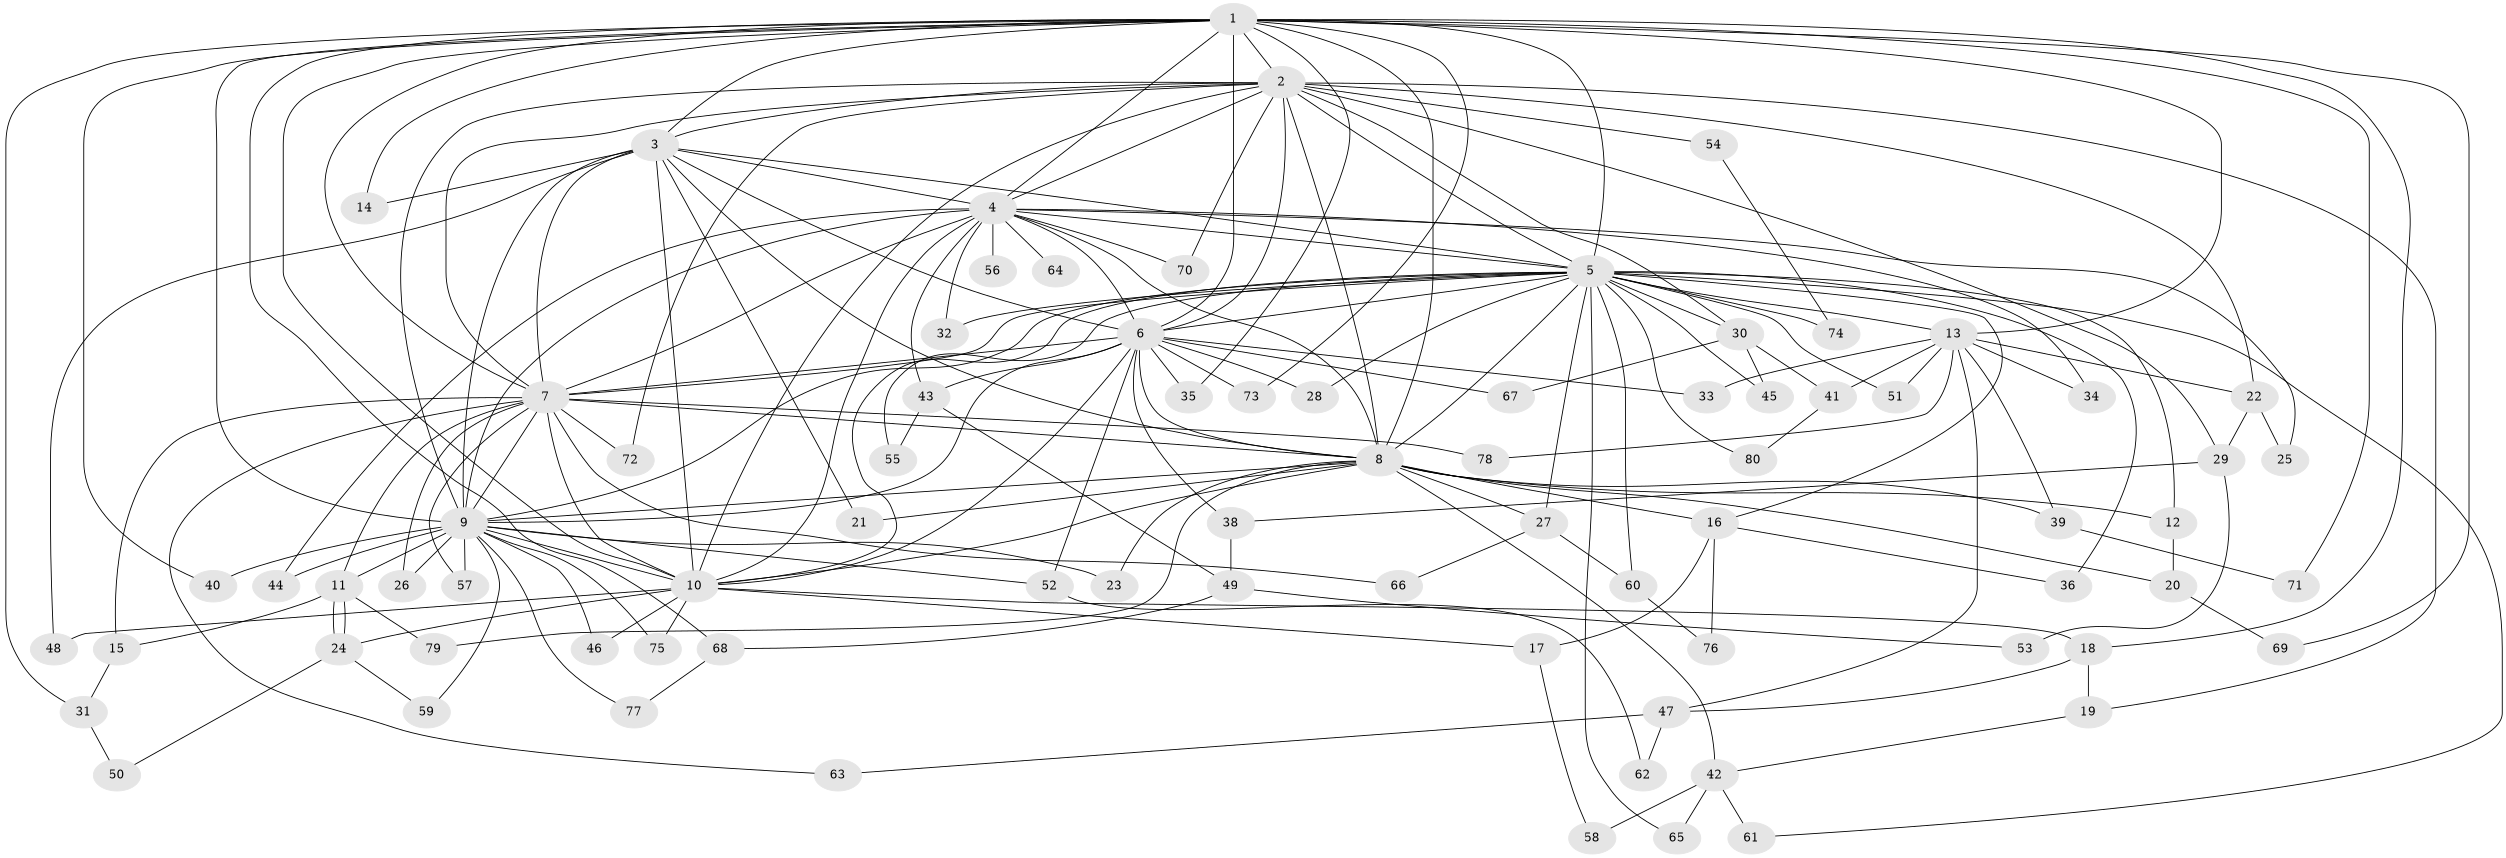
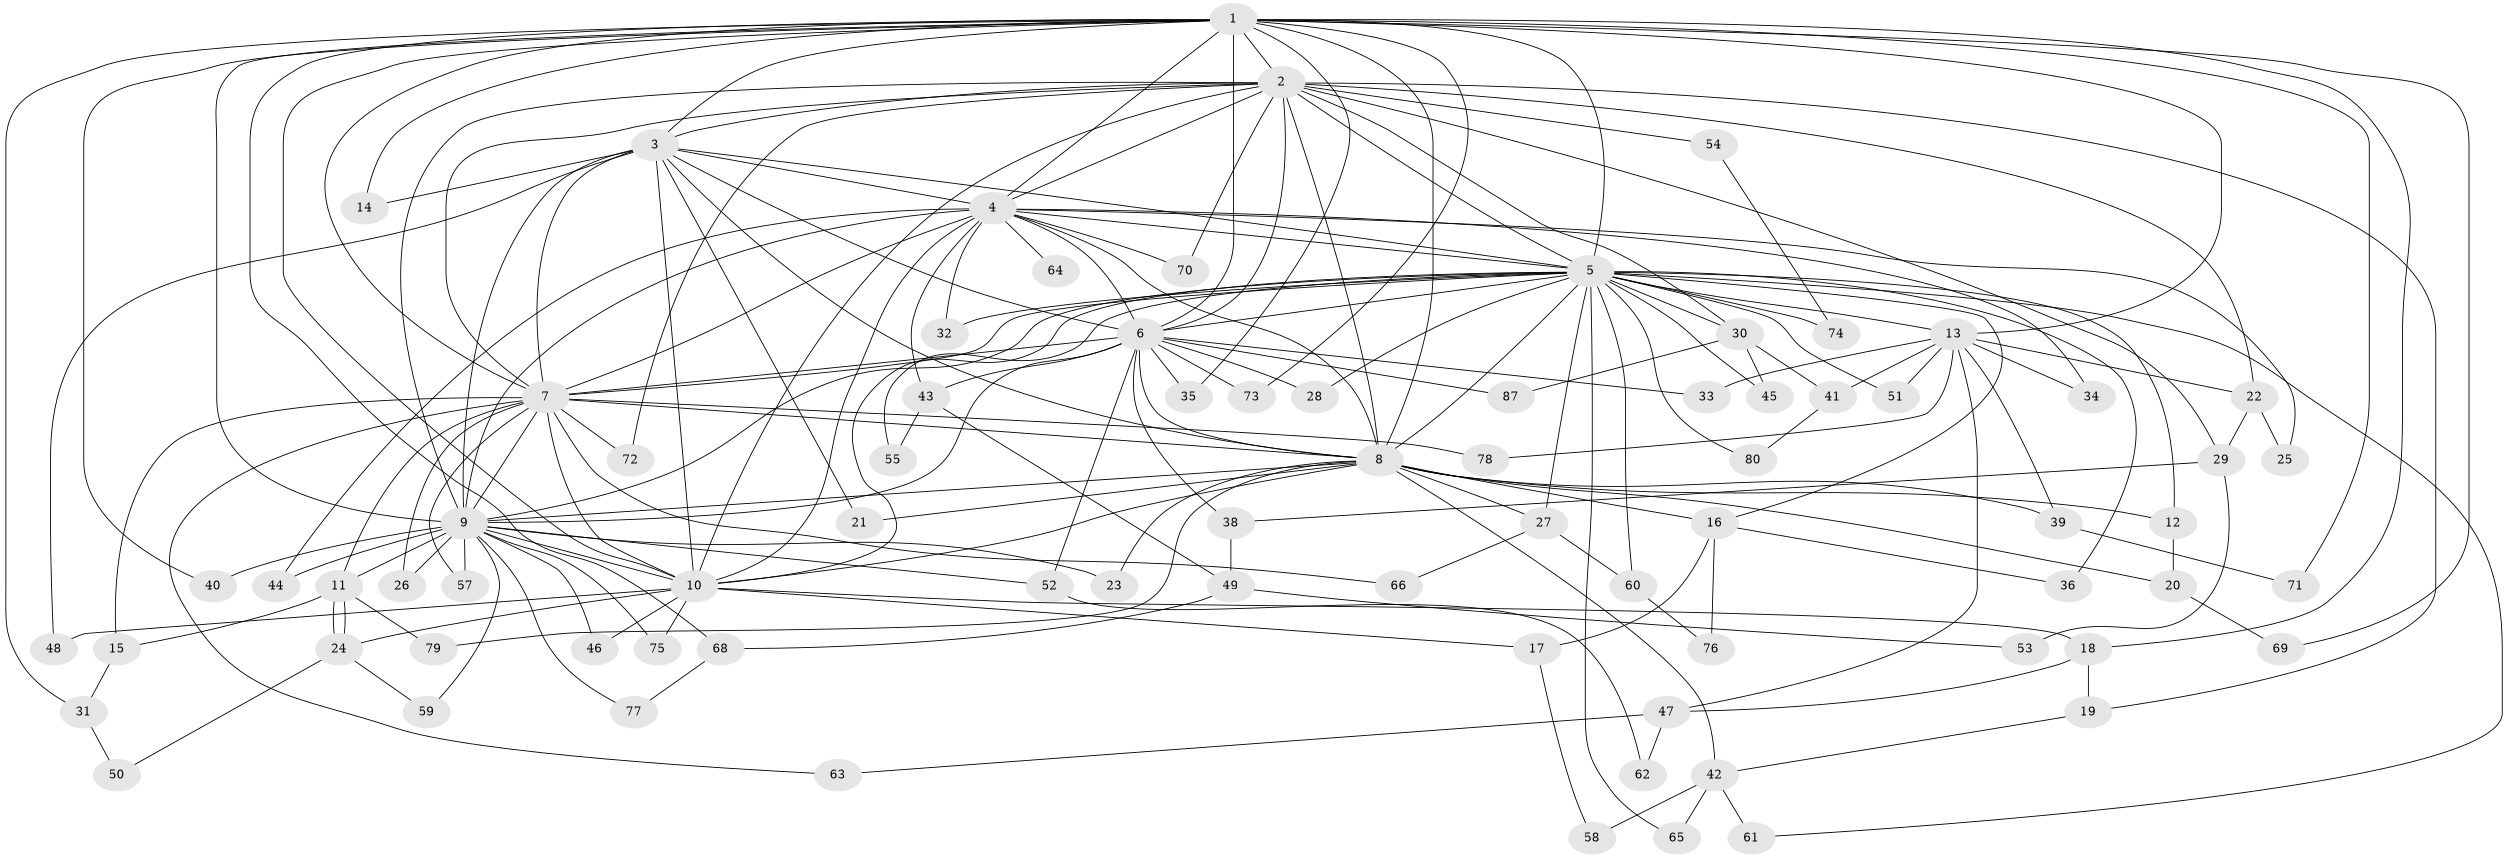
node "56": removed
node "67": label "67" -> "87"
edge "6" -- "10": removed
